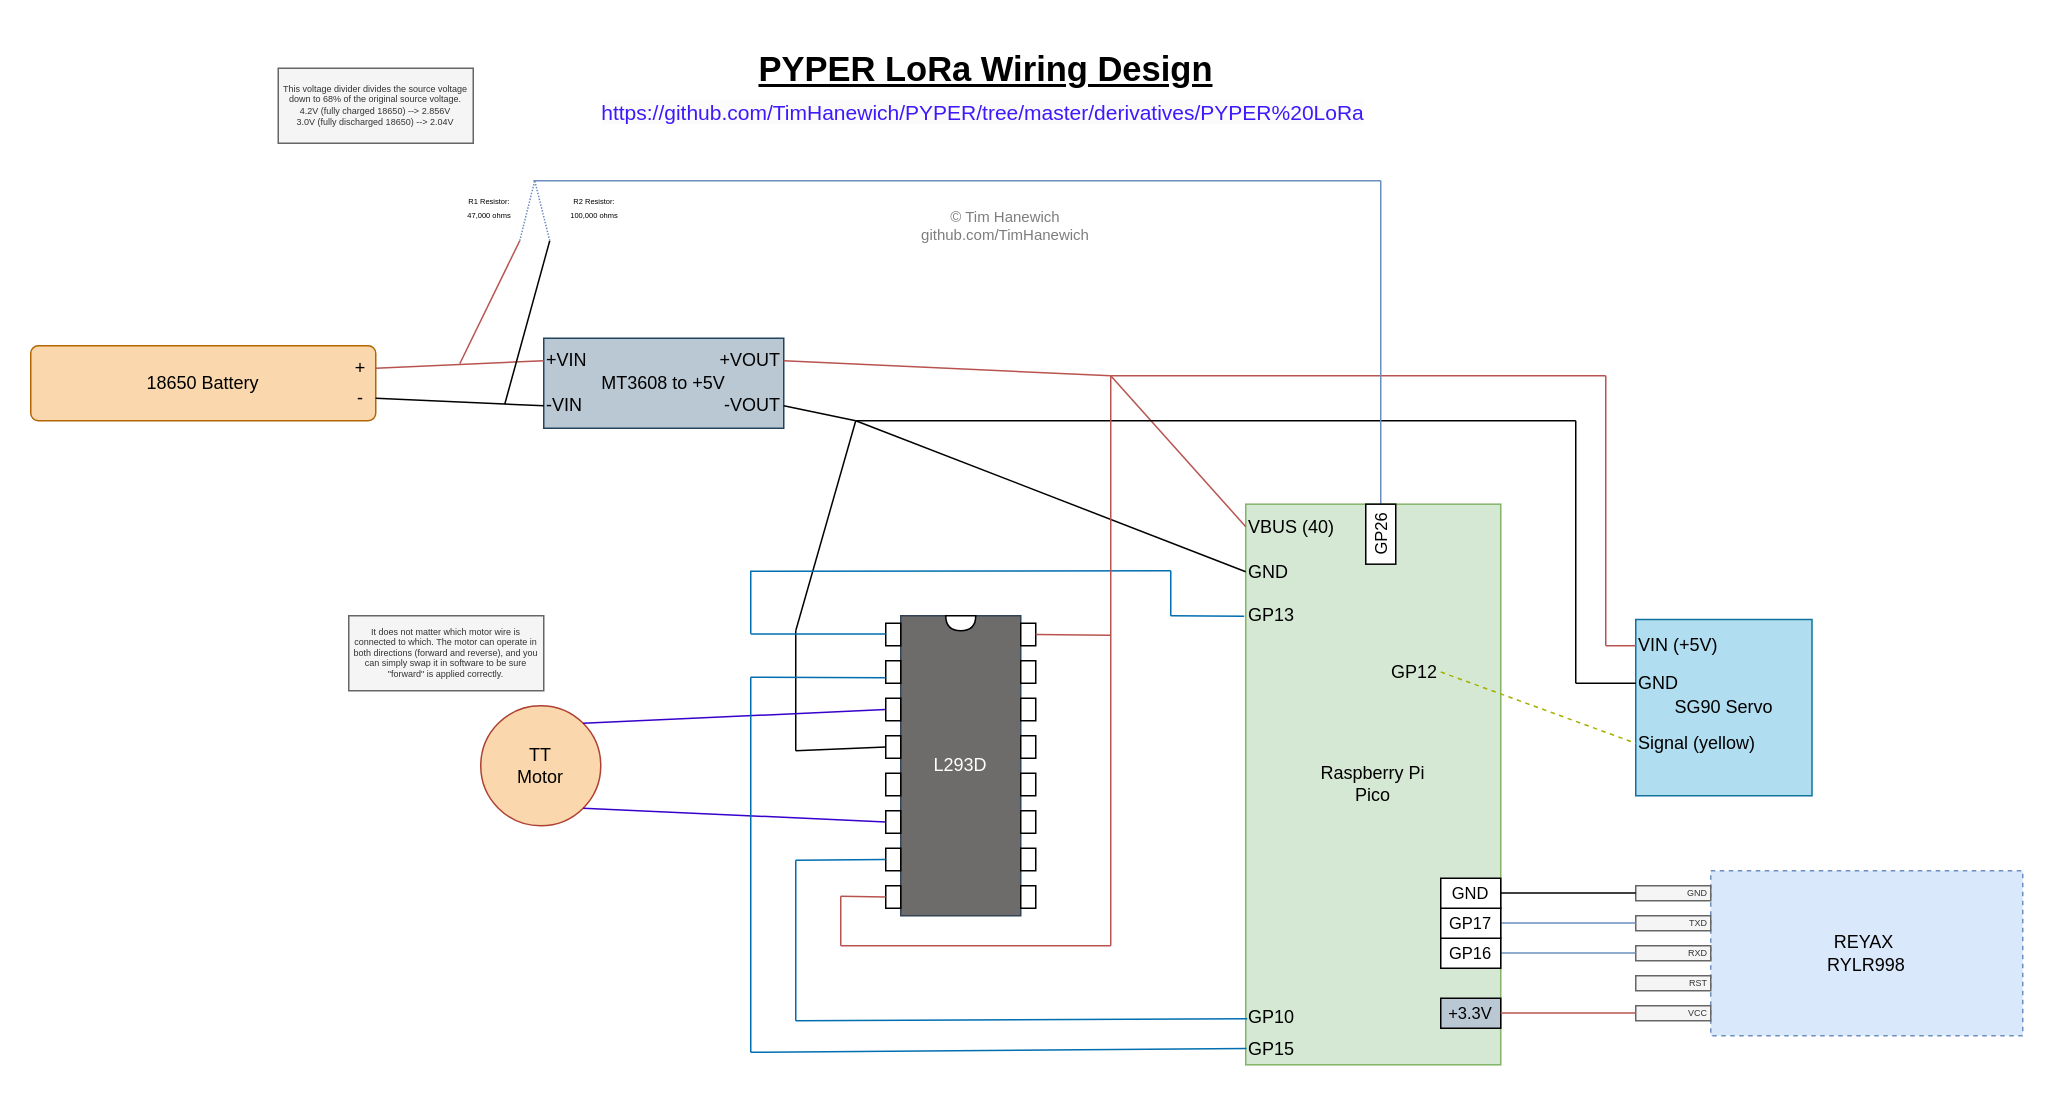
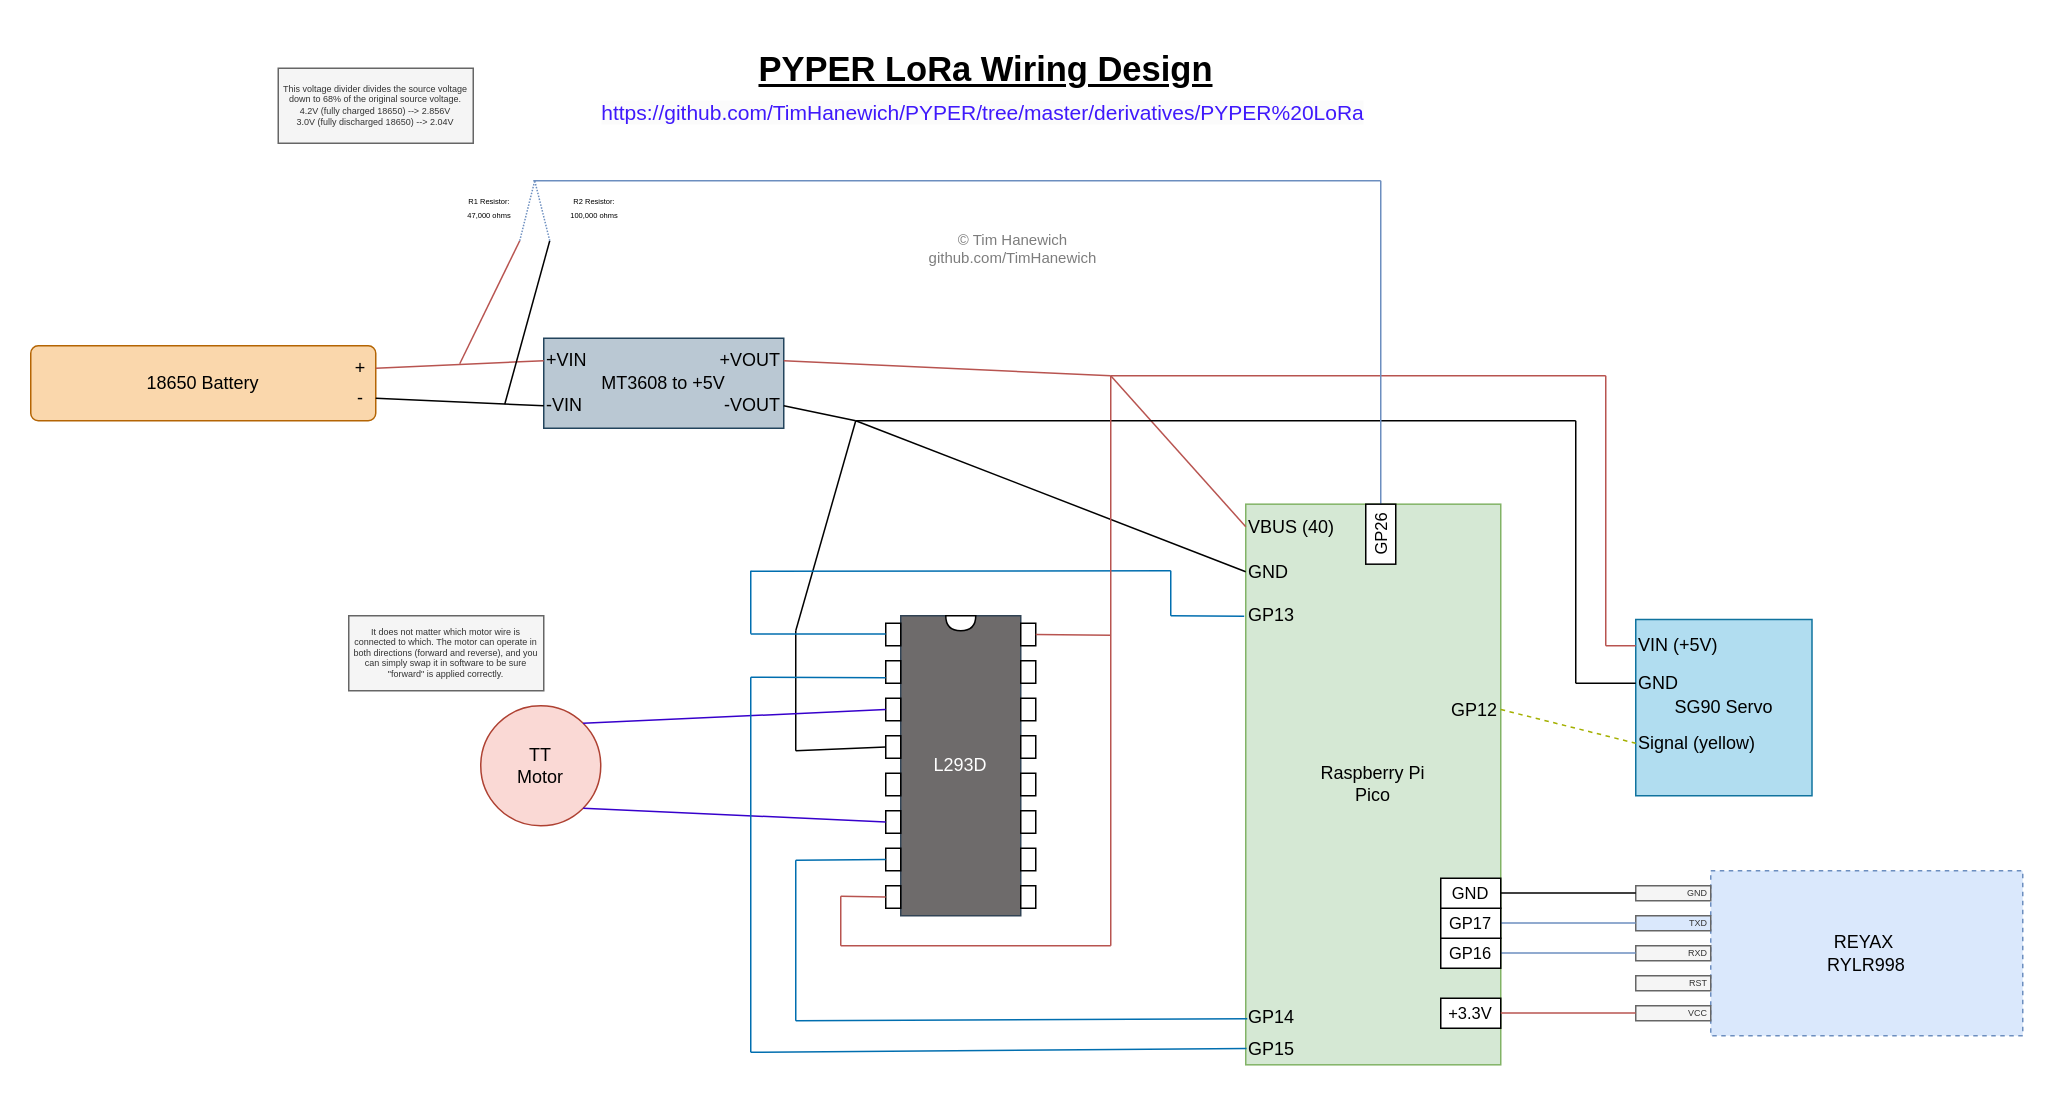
node "© Tim Hanewichgithub.com/TimHanewich": moved (1006, 226) -> (1013, 248)
node "GP12": moved (1381, 672) -> (1441, 710)
node "TT Motor": fillcolor #fad7ac -> #fad9d5
node "TXD": fillcolor #f5f5f5 -> #dae8fc
node "+3.3V": fillcolor #bac8d3 -> #ffffff
node "GP10": label "GP10" -> "GP14"
